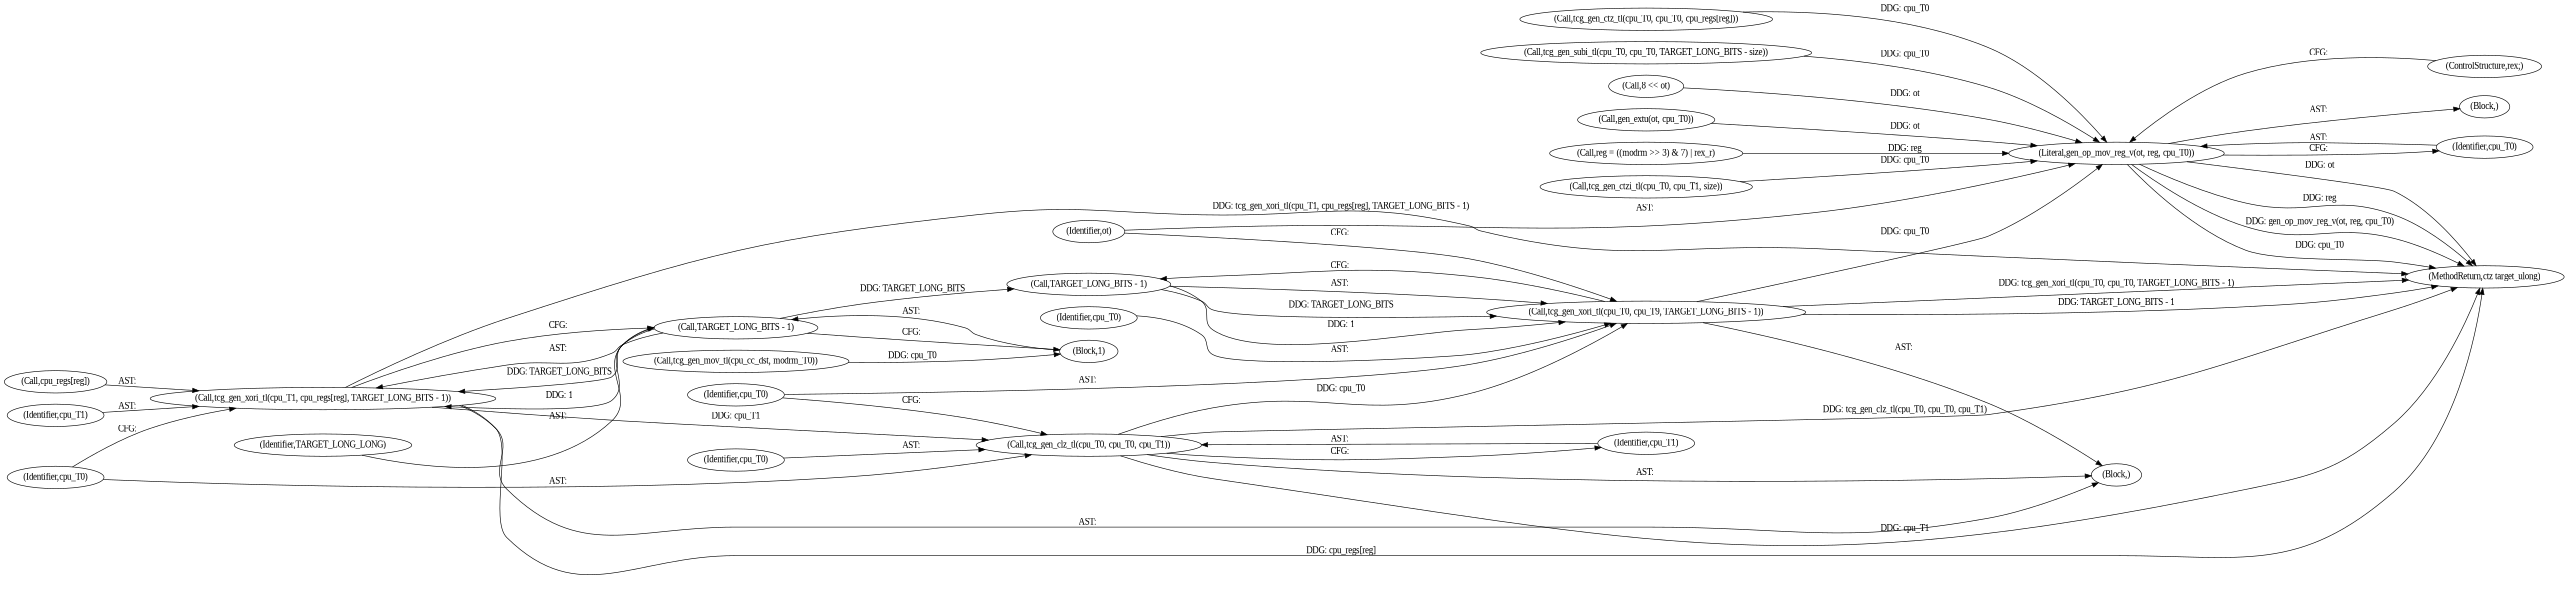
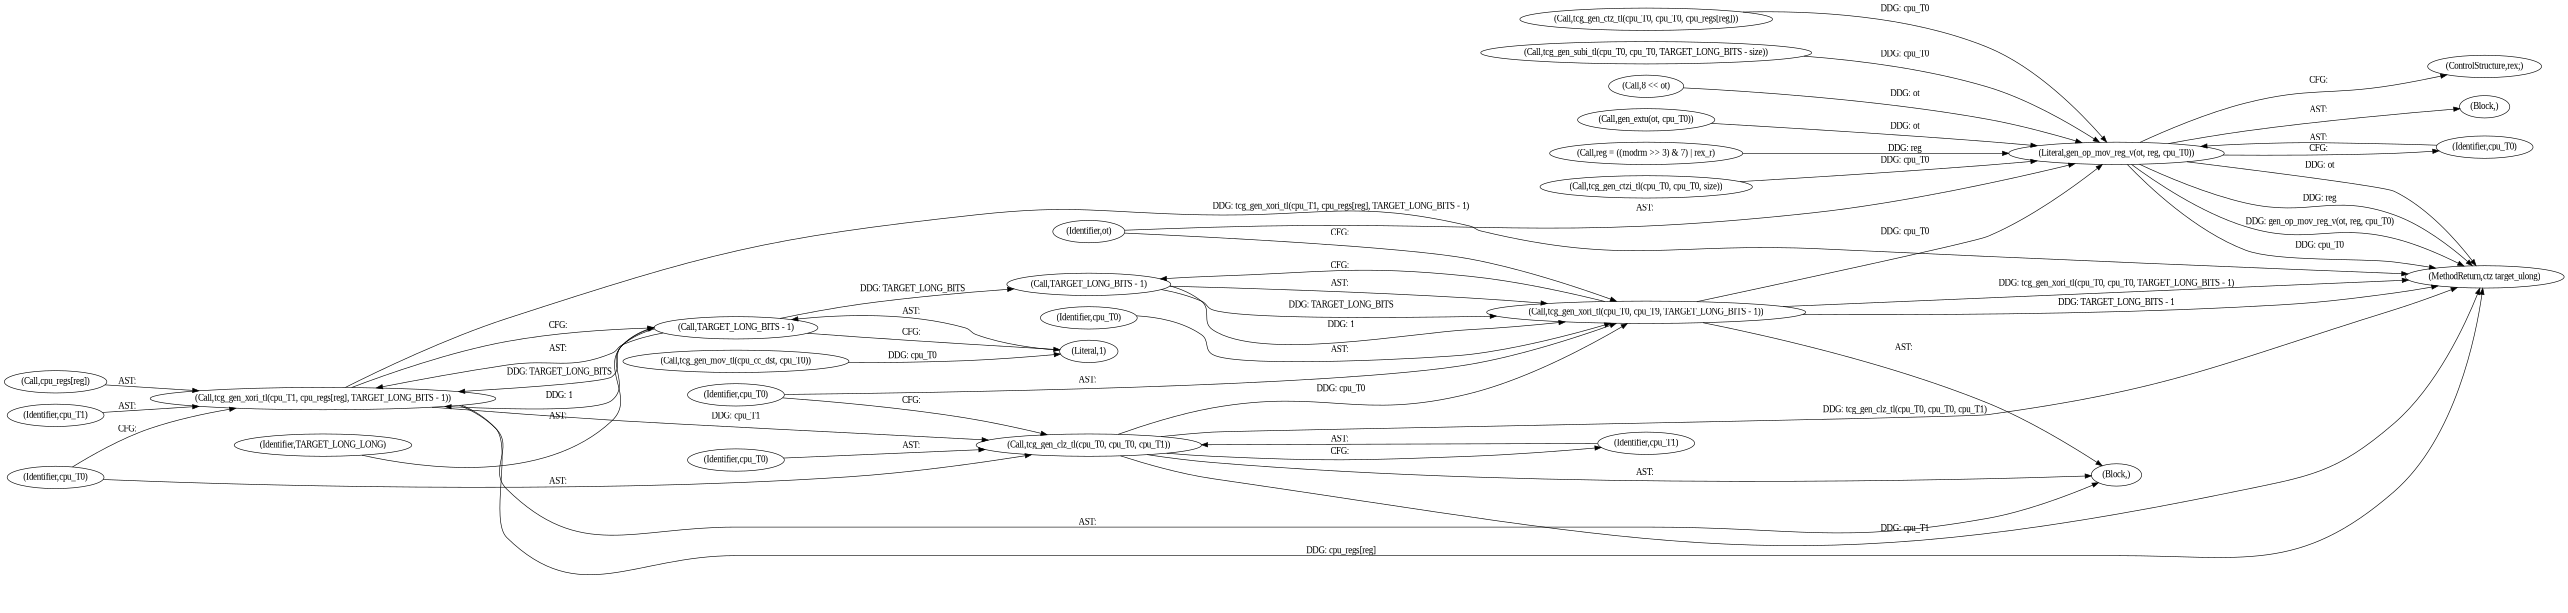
edge "(ControlStructure,rex;)" -> "(Literal,gen_op_mov_reg_v(ot, reg, cpu_T0))": reversed
node "(Call,tcg_gen_ctzi_tl(cpu_T0, cpu_T1, size))": label "(Call,tcg_gen_ctzi_tl(cpu_T0, cpu_T1, size))" -> "(Call,tcg_gen_ctzi_tl(cpu_T0, cpu_T0, size))"
node "(Block,1)": label "(Block,1)" -> "(Literal,1)"
node "(Call,tcg_gen_mov_tl(cpu_cc_dst, modrm_T0))": label "(Call,tcg_gen_mov_tl(cpu_cc_dst, modrm_T0))" -> "(Call,tcg_gen_mov_tl(cpu_cc_dst, cpu_T0))"
